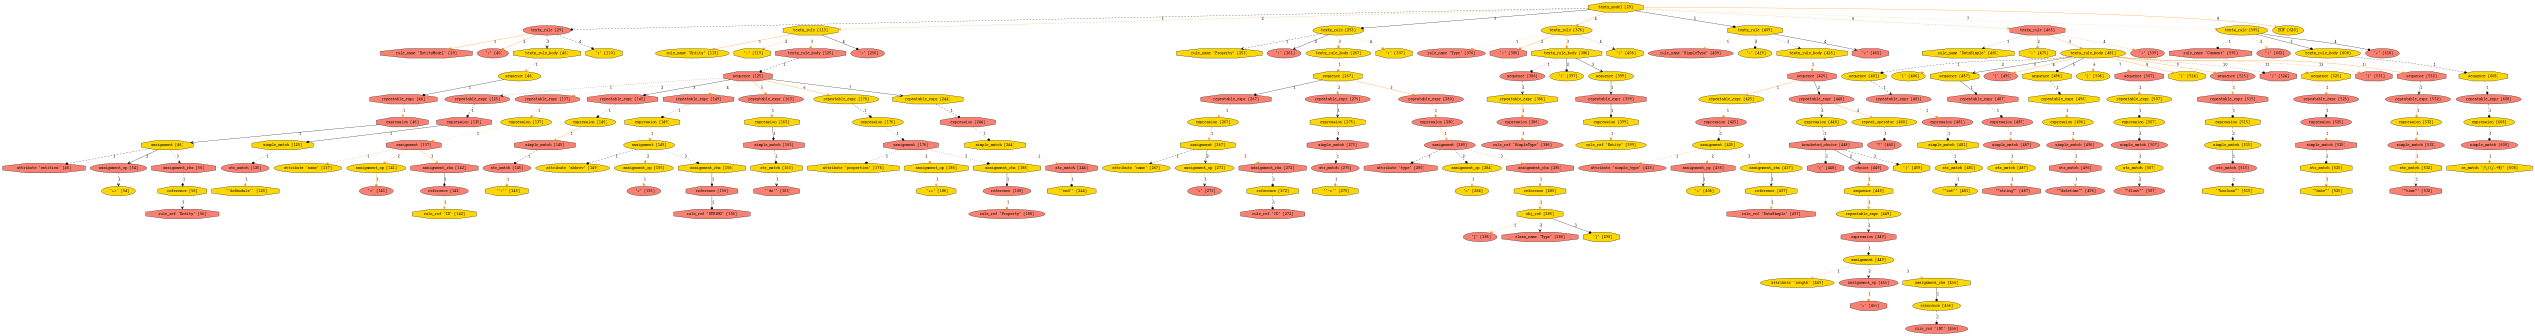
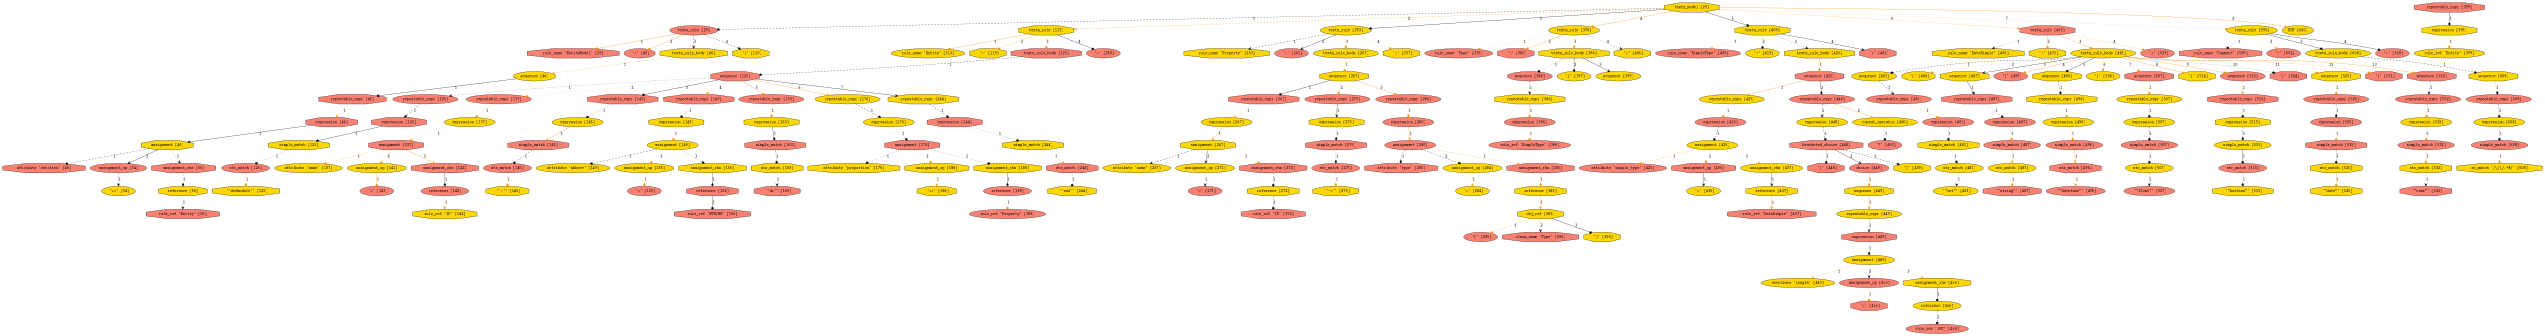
edge "sequence [399]" -> "repeatable_expr [399]": removed, label "1"
